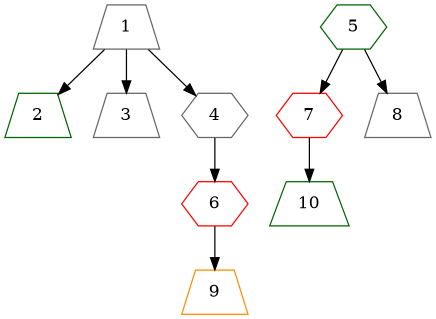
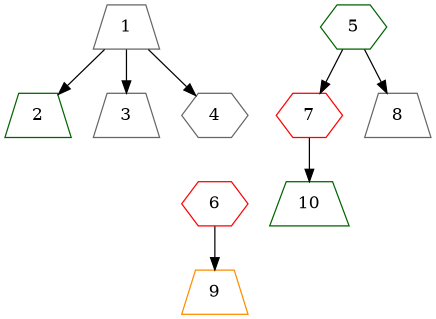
edge "4" -> "6": removed
